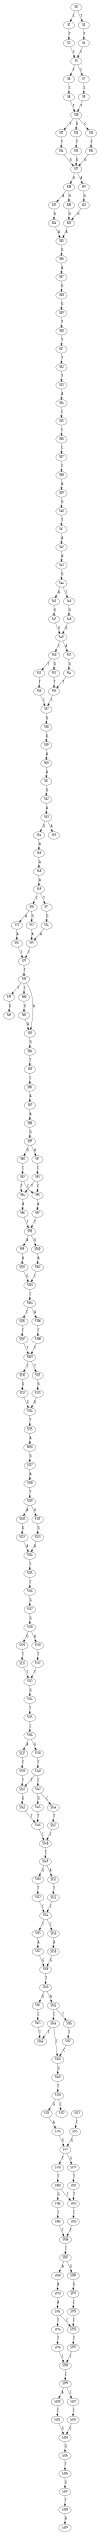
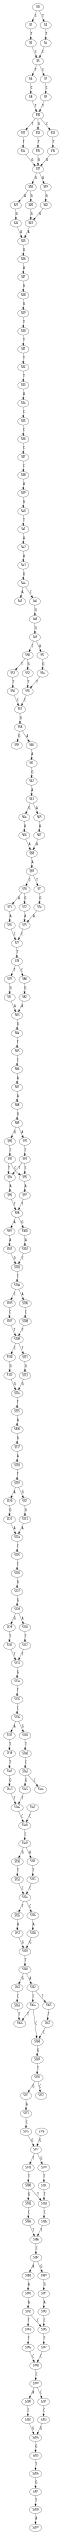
node "S47": removed
edge "S59" -> "S60": now "S58" -> "S60"
node "S67": added
edge "S78" -> "S83": now "S81" -> "S83"
edge "S140" -> "S141": removed, label "T"
edge "S144" -> "S147": removed, label "T"
edge "S171" -> "S176": now "S171" -> "S173"
edge "S191" -> "S193": label "C" -> "A"
